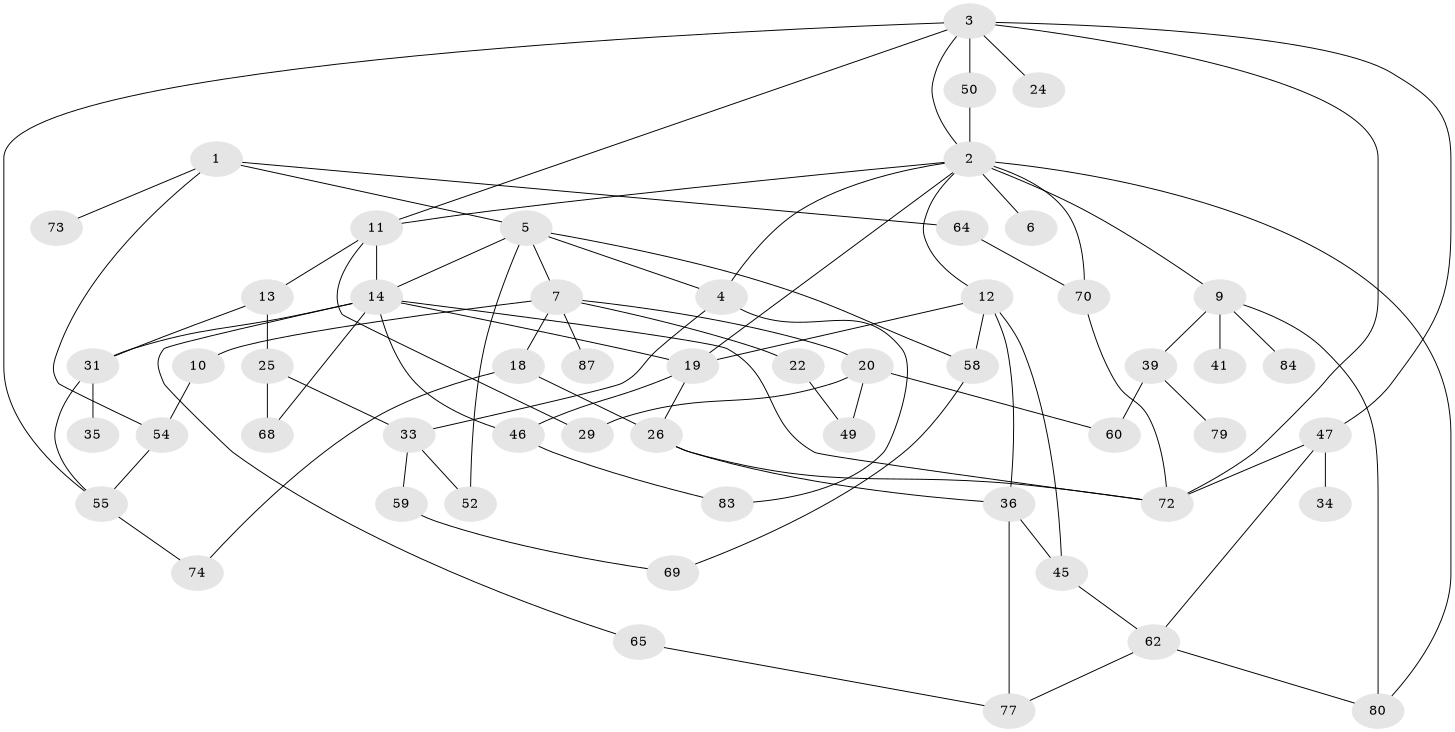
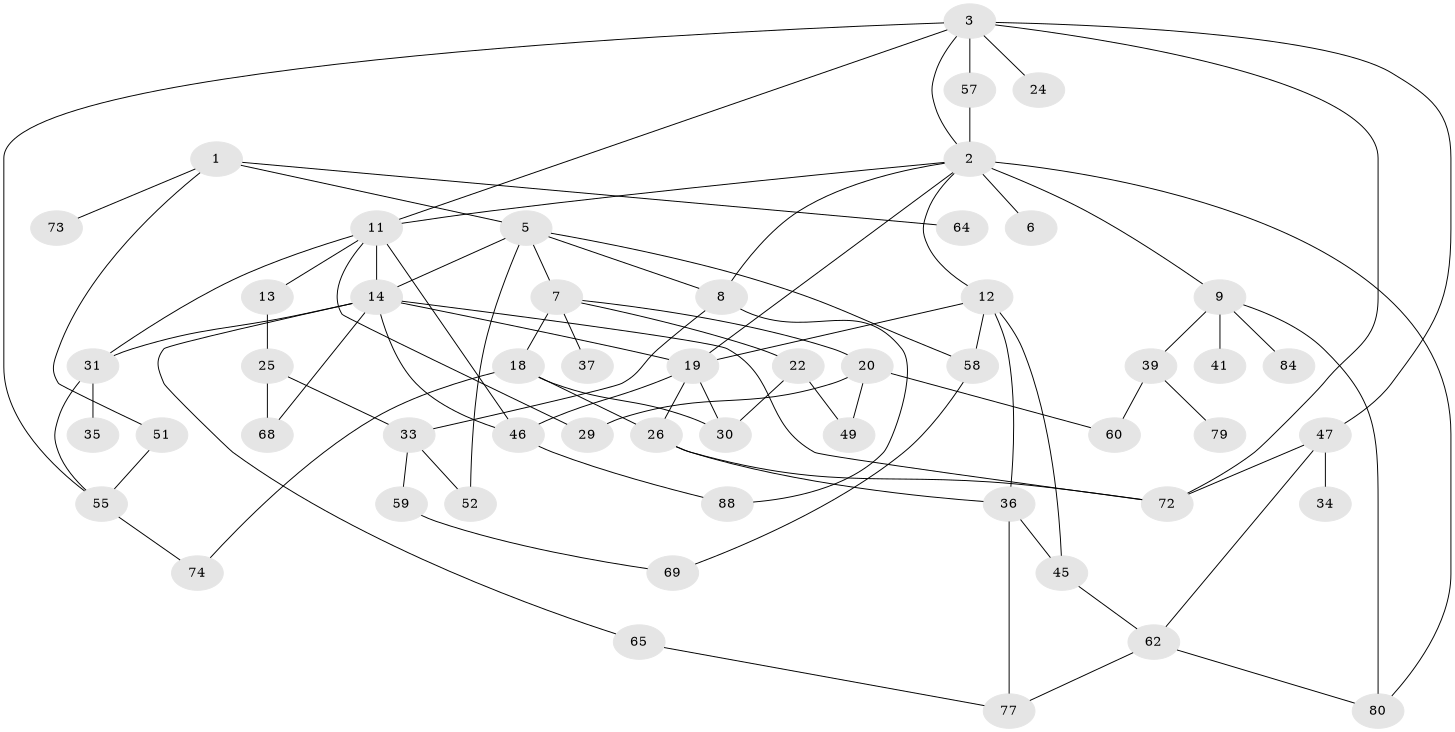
node "50": label "50" -> "57"
node "4": label "4" -> "8"
node "70": removed
edge "13" -- "31": now "11" -- "31"
edge "11" -- "46": added
node "10": removed
node "87": label "87" -> "37"
node "54": label "54" -> "51"
node "30": added
node "83": label "83" -> "88"
